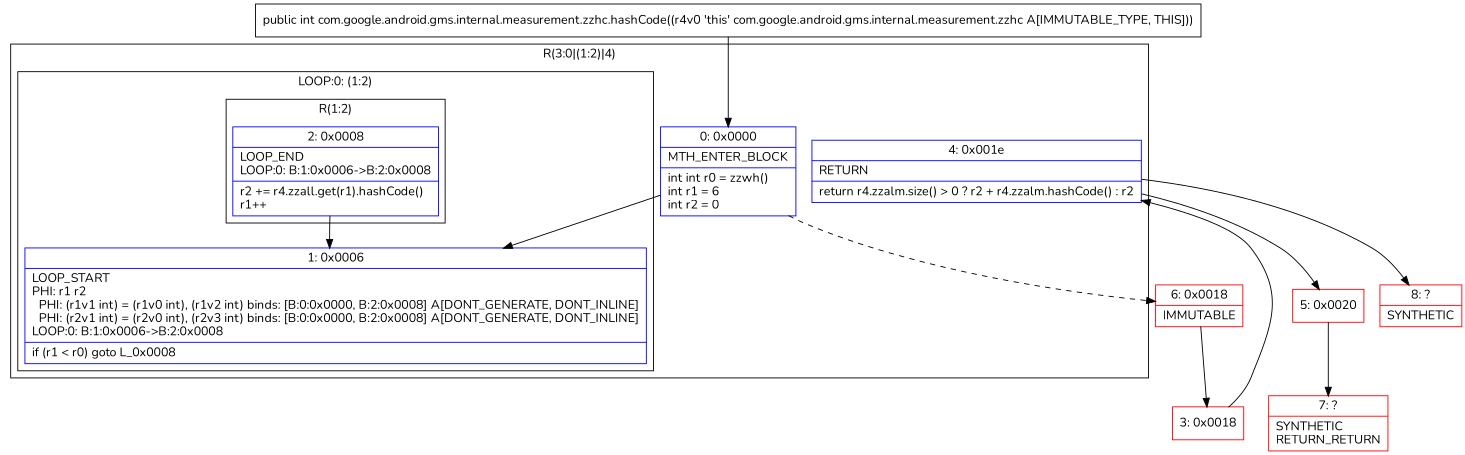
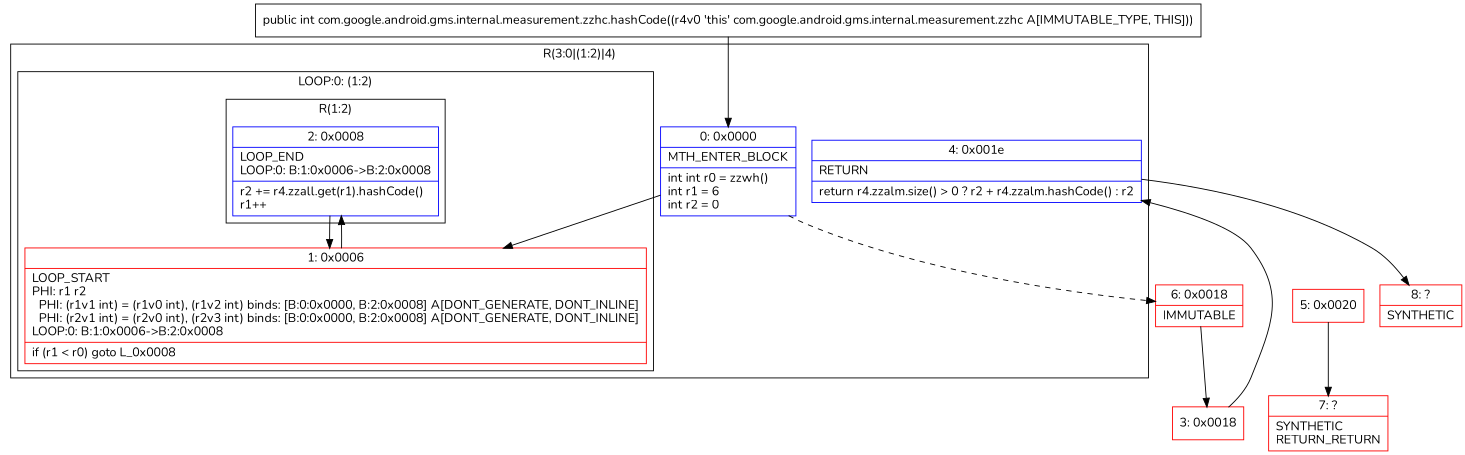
edge "4: 0x001e" -> "5: 0x0020": removed
edge "1: 0x0006" -> "2: 0x0008": added
node "1: 0x0006": color blue -> red
